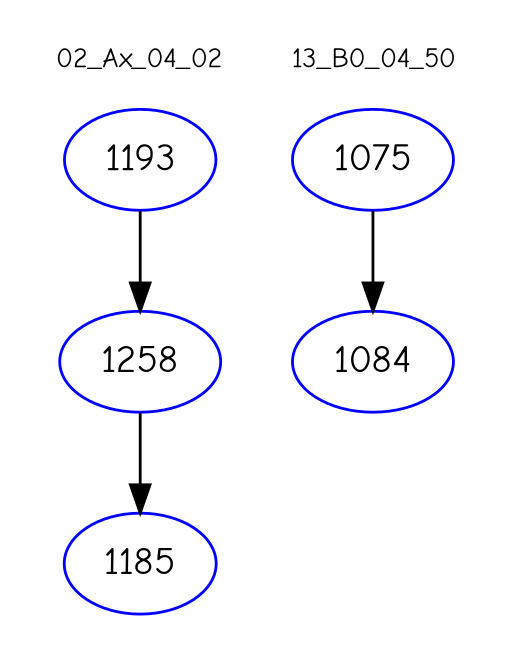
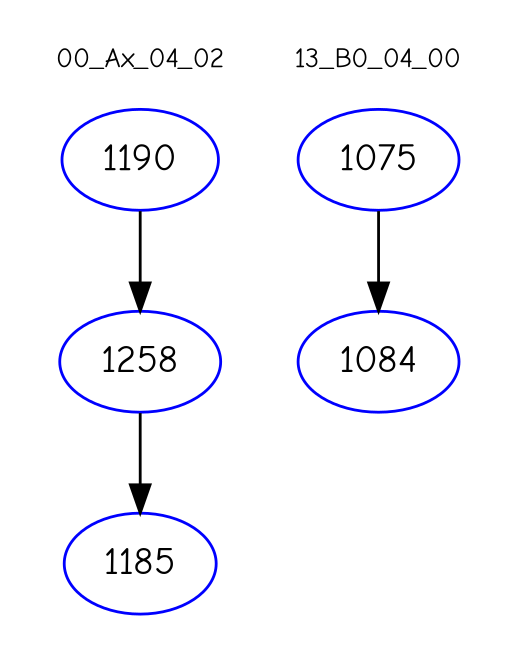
cluster "02_Ax_04_02": label "02_Ax_04_02" -> "00_Ax_04_02"
cluster "13_B0_04_50": label "13_B0_04_50" -> "13_B0_04_00"
node "1193": label "1193" -> "1190"
